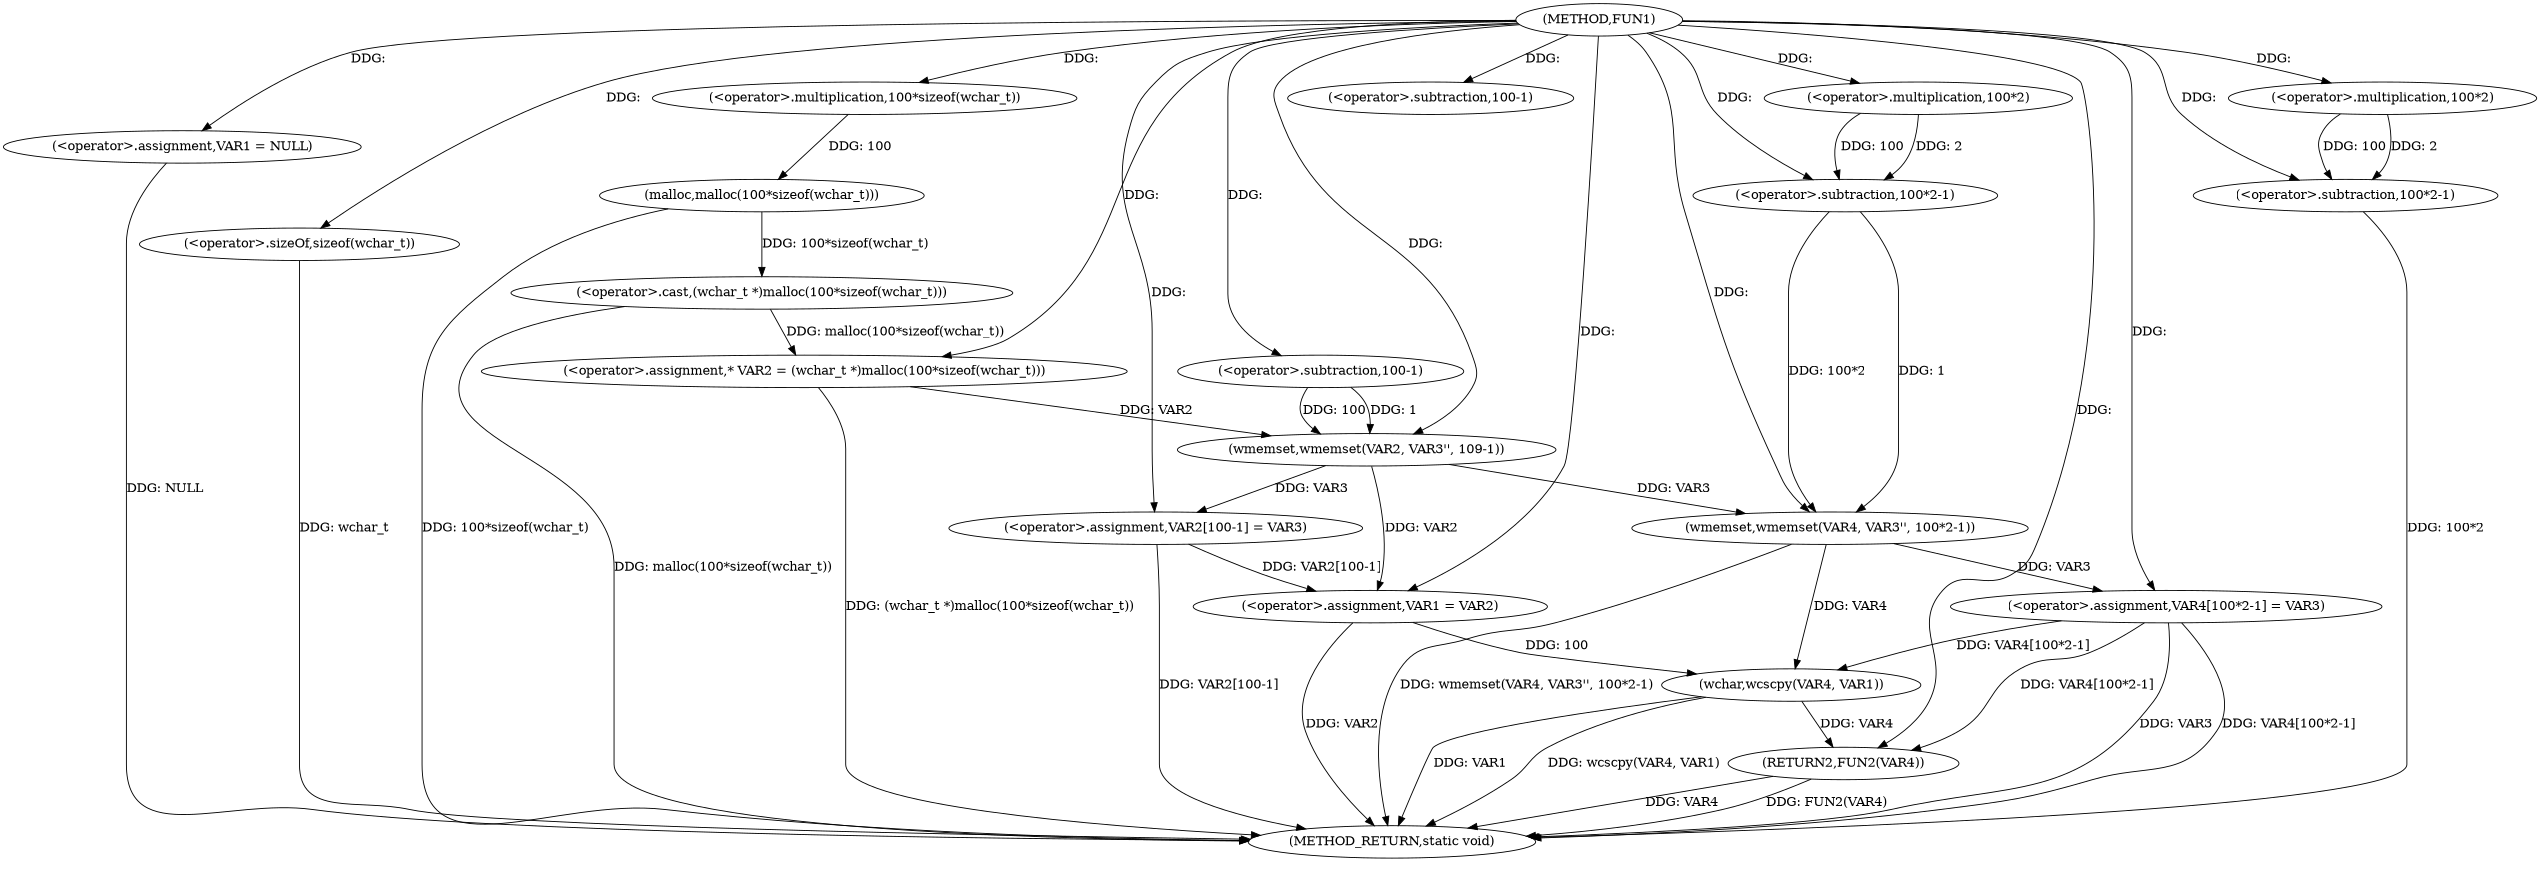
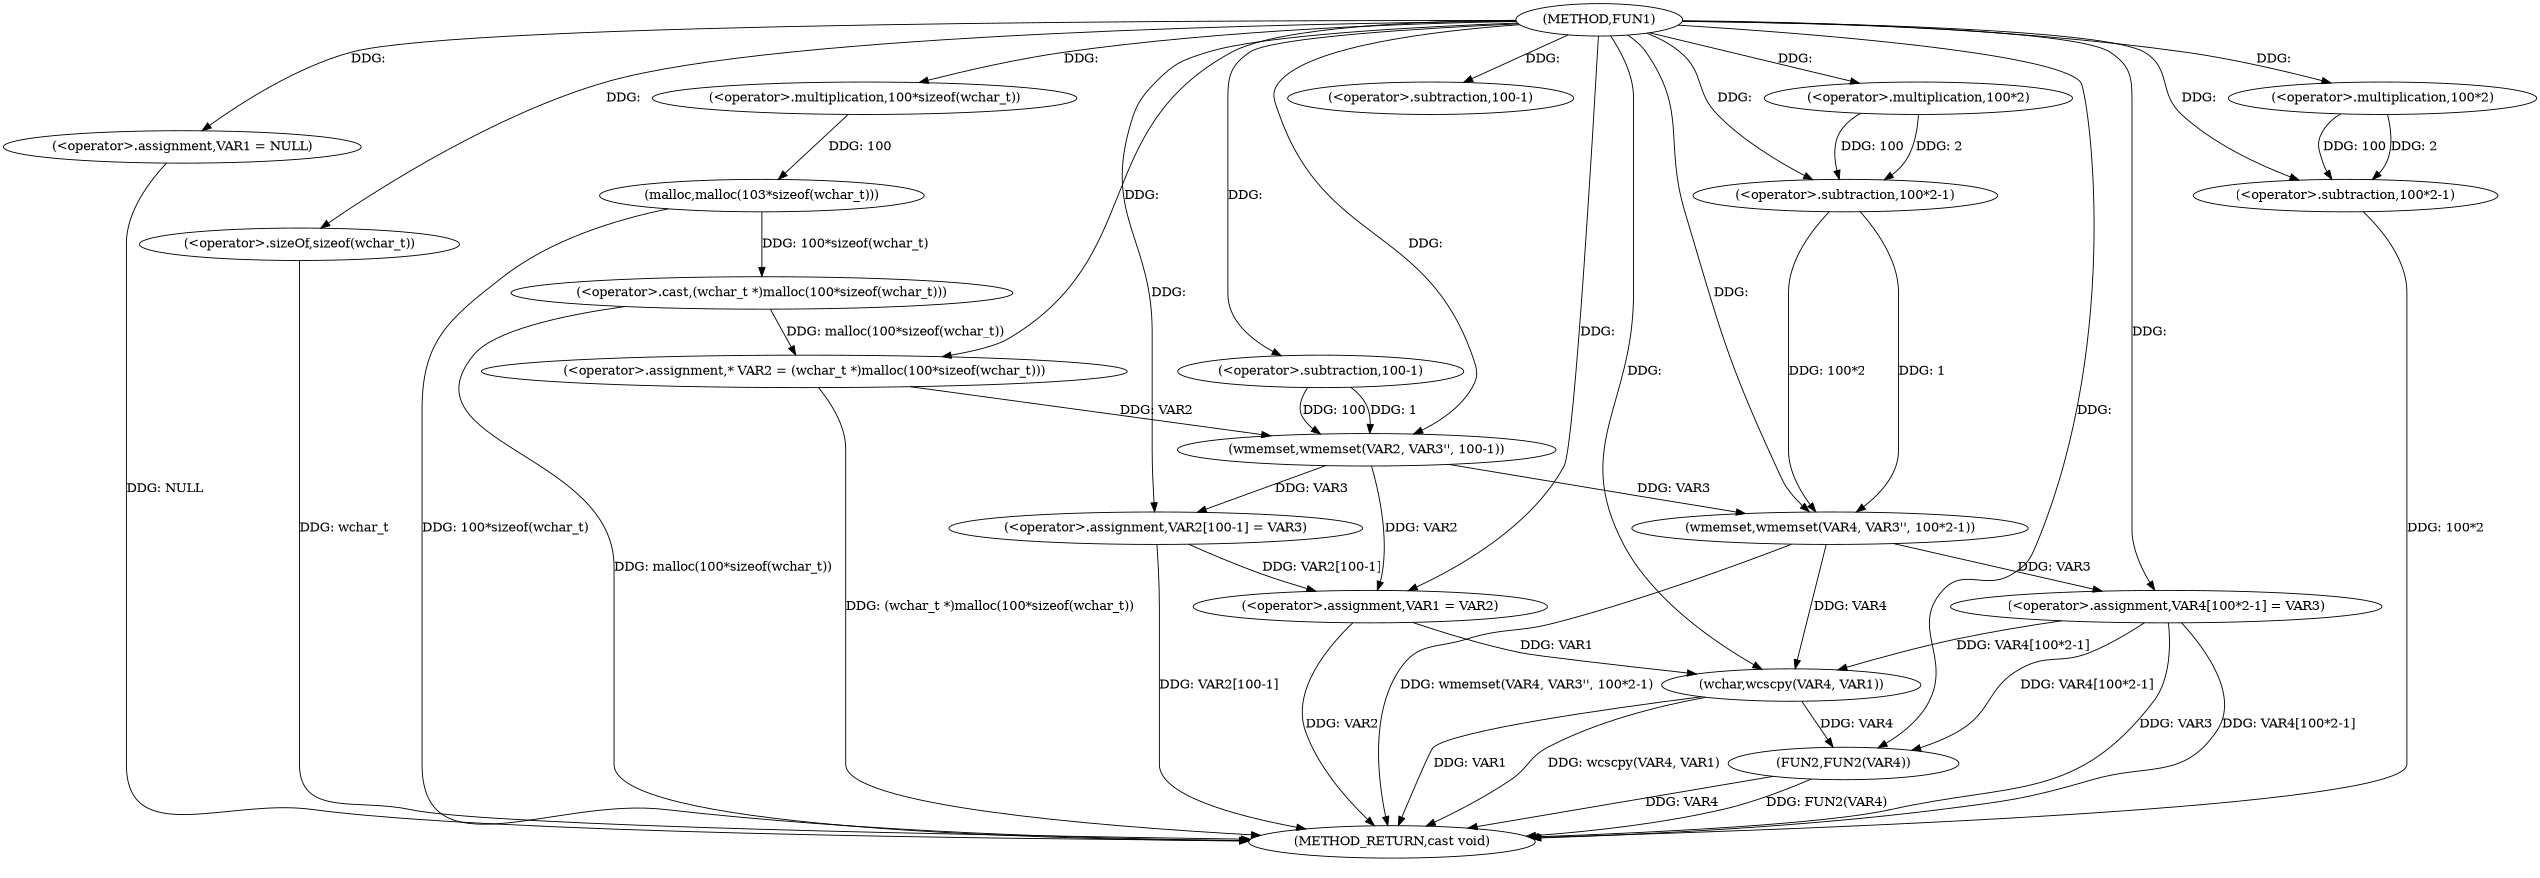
node "(malloc,malloc(100*sizeof(wchar_t)))": label "(malloc,malloc(100*sizeof(wchar_t)))" -> "(malloc,malloc(103*sizeof(wchar_t)))"
edge "(METHOD,FUN1)" -> "(wchar,wcscpy(VAR4, VAR1))": added, label "DDG:"
node "(wmemset,wmemset(VAR2, VAR3'', 109-1))": label "(wmemset,wmemset(VAR2, VAR3'', 109-1))" -> "(wmemset,wmemset(VAR2, VAR3'', 100-1))"
edge "(<operator>.assignment,VAR1 = VAR2)" -> "(wchar,wcscpy(VAR4, VAR1))": label "DDG: 100" -> "DDG: VAR1"
node "(RETURN2,FUN2(VAR4))": label "(RETURN2,FUN2(VAR4))" -> "(FUN2,FUN2(VAR4))"
node "(METHOD_RETURN,static void)": label "(METHOD_RETURN,static void)" -> "(METHOD_RETURN,cast void)"
